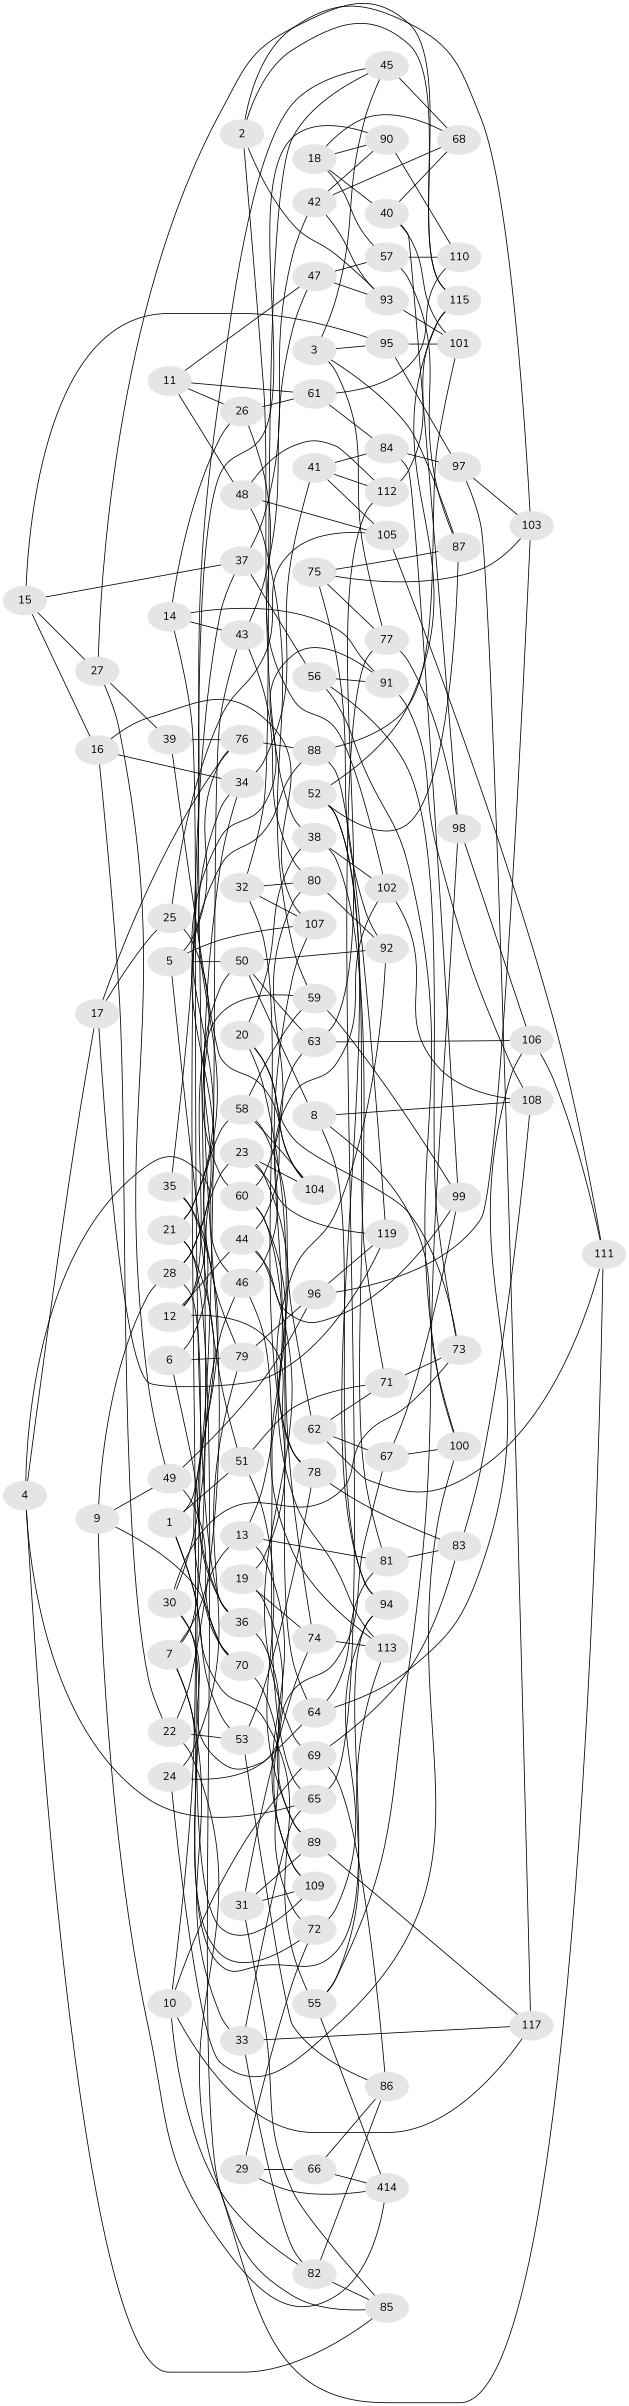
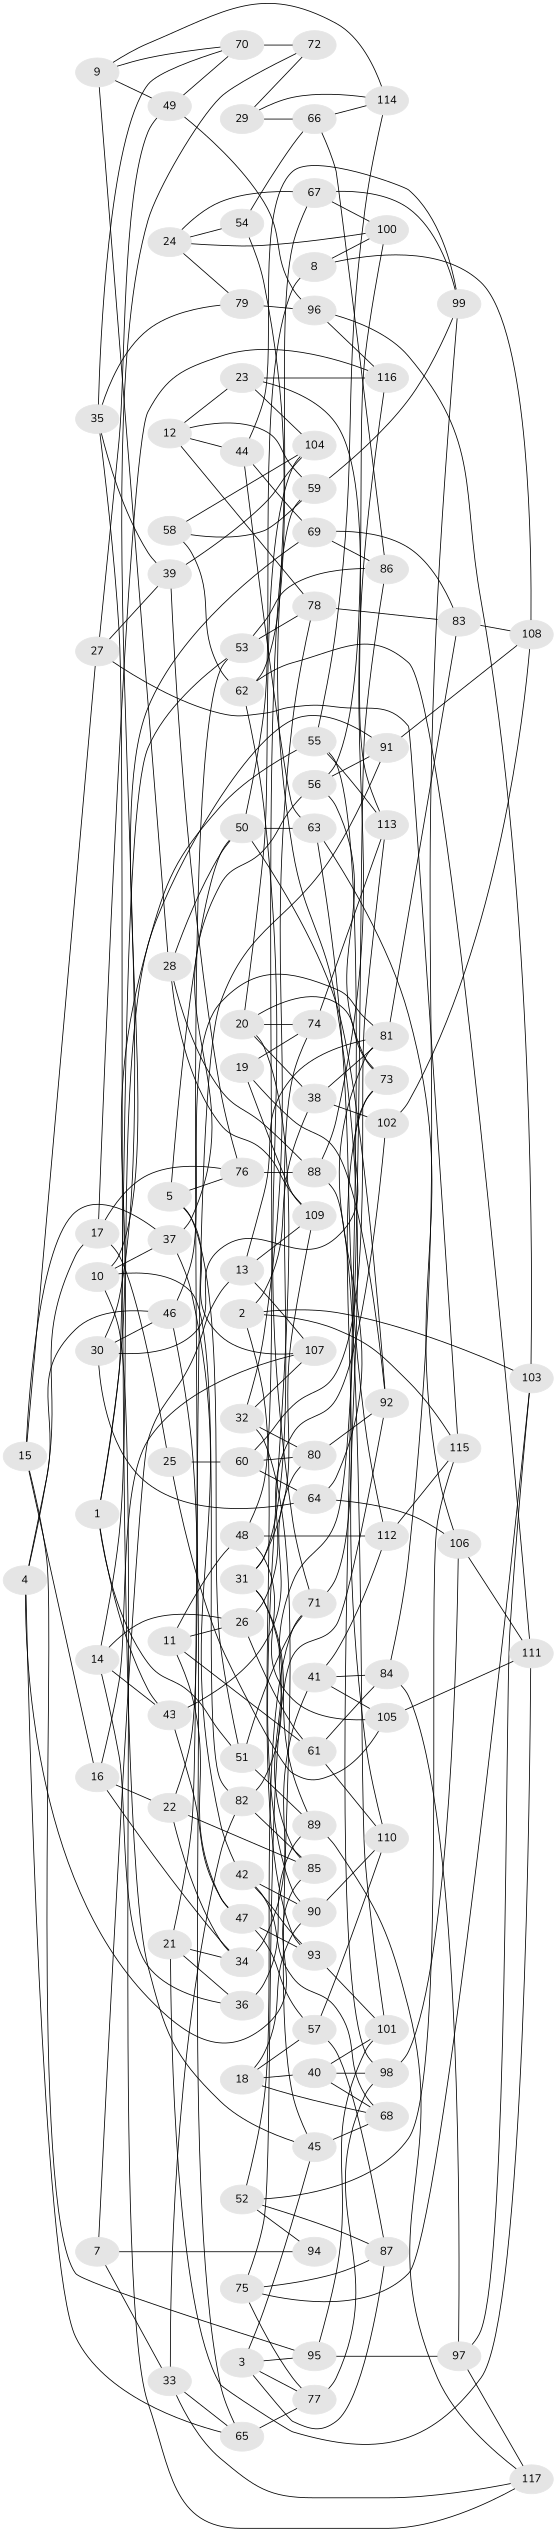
node "54": added
edge "35" -- "39": added
edge "90" -- "7": now "90" -- "20"
edge "102" -- "46": now "81" -- "46"
node "119": label "119" -> "116"
node "6": removed
edge "8" -- "94": removed
edge "94" -- "72": removed
node "414": label "414" -> "114"
